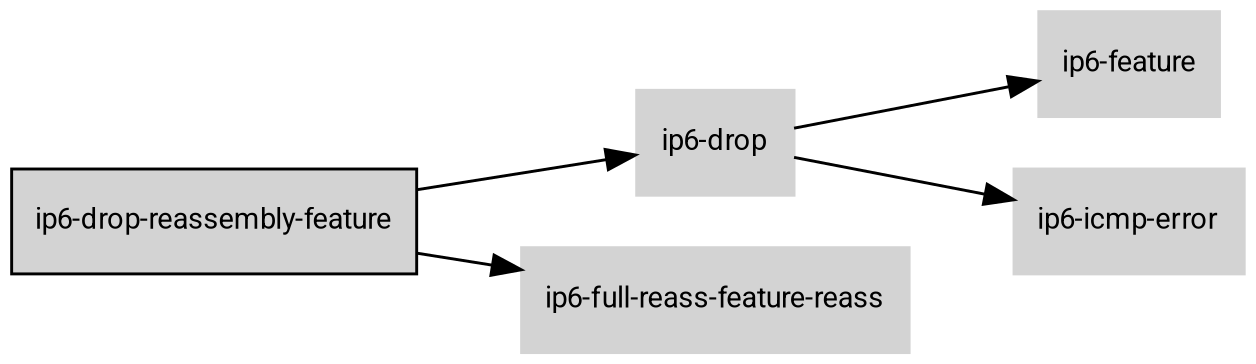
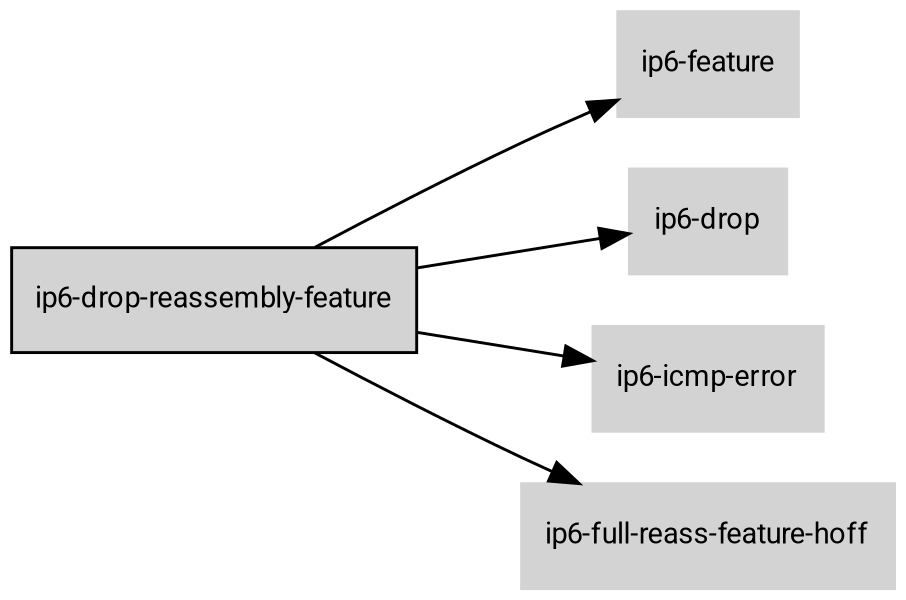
edge "ip6-drop" -> "ip6-feature": now "ip6-drop-reassembly-feature" -> "ip6-feature"
edge "ip6-drop" -> "ip6-icmp-error": now "ip6-drop-reassembly-feature" -> "ip6-icmp-error"
node "ip6-full-reass-feature-reass": label "ip6-full-reass-feature-reass" -> "ip6-full-reass-feature-hoff"
